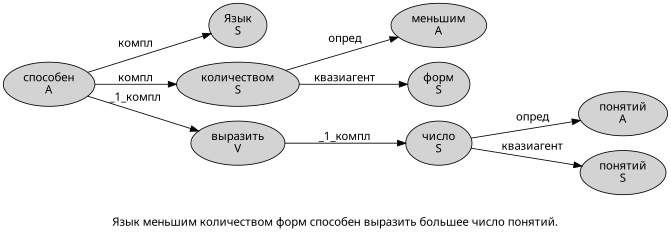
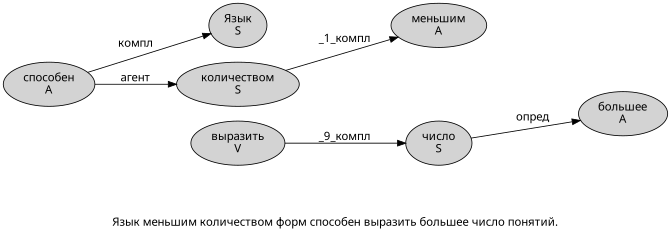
edge "количеством S" -> "меньшим A": label "опред" -> "_1_компл"
edge "способен A" -> "количеством S": label "компл" -> "агент"
node "форм S": removed
edge "способен A" -> "выразить V": removed, label "_1_компл"
node "понятий A": label "понятий A" -> "большее A"
edge "выразить V" -> "число S": label "_1_компл" -> "_9_компл"
node "понятий S": removed
